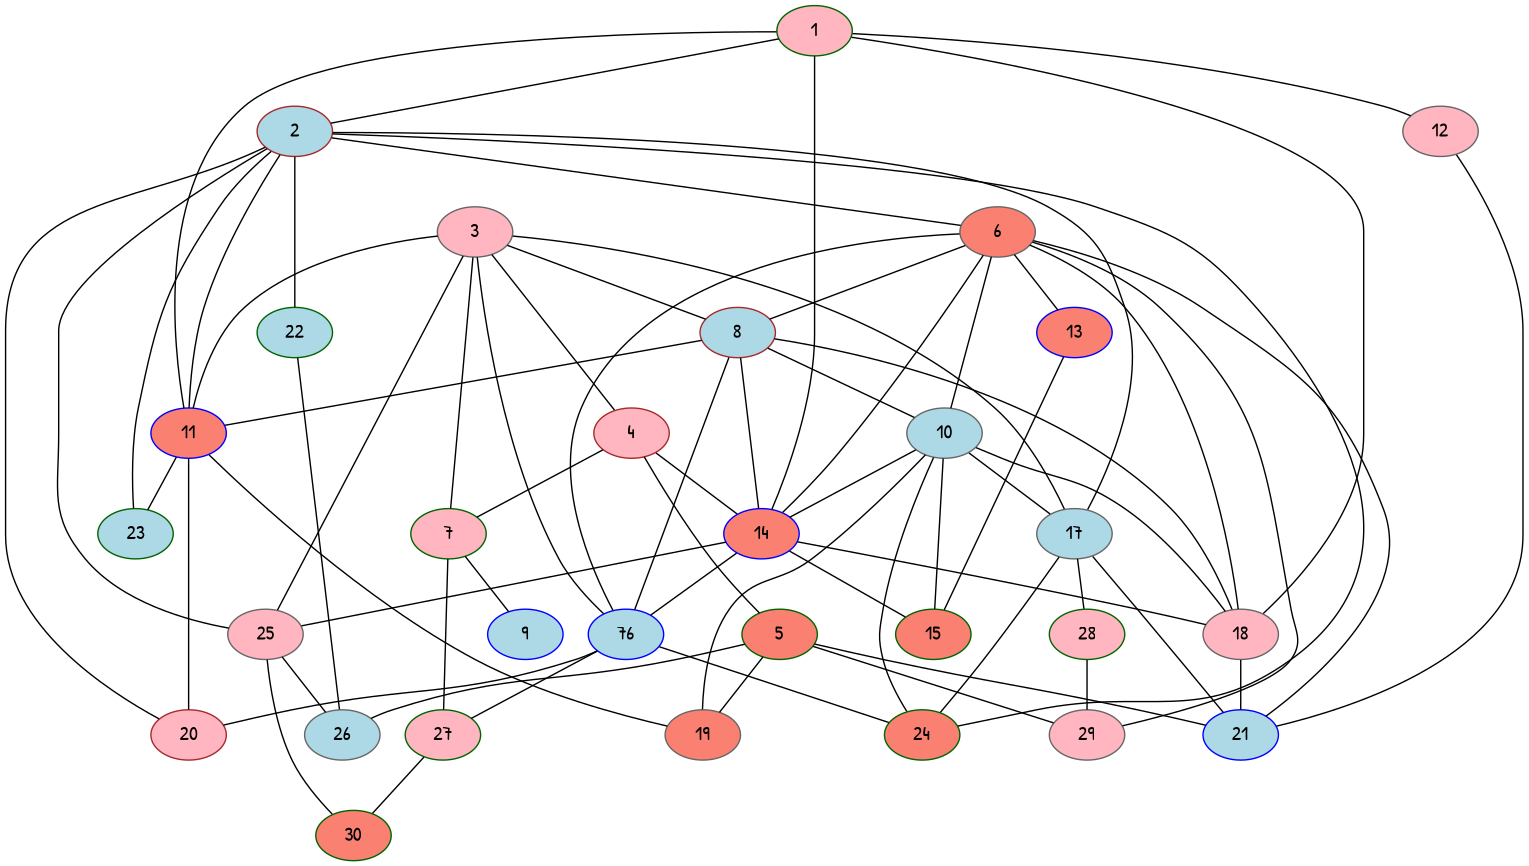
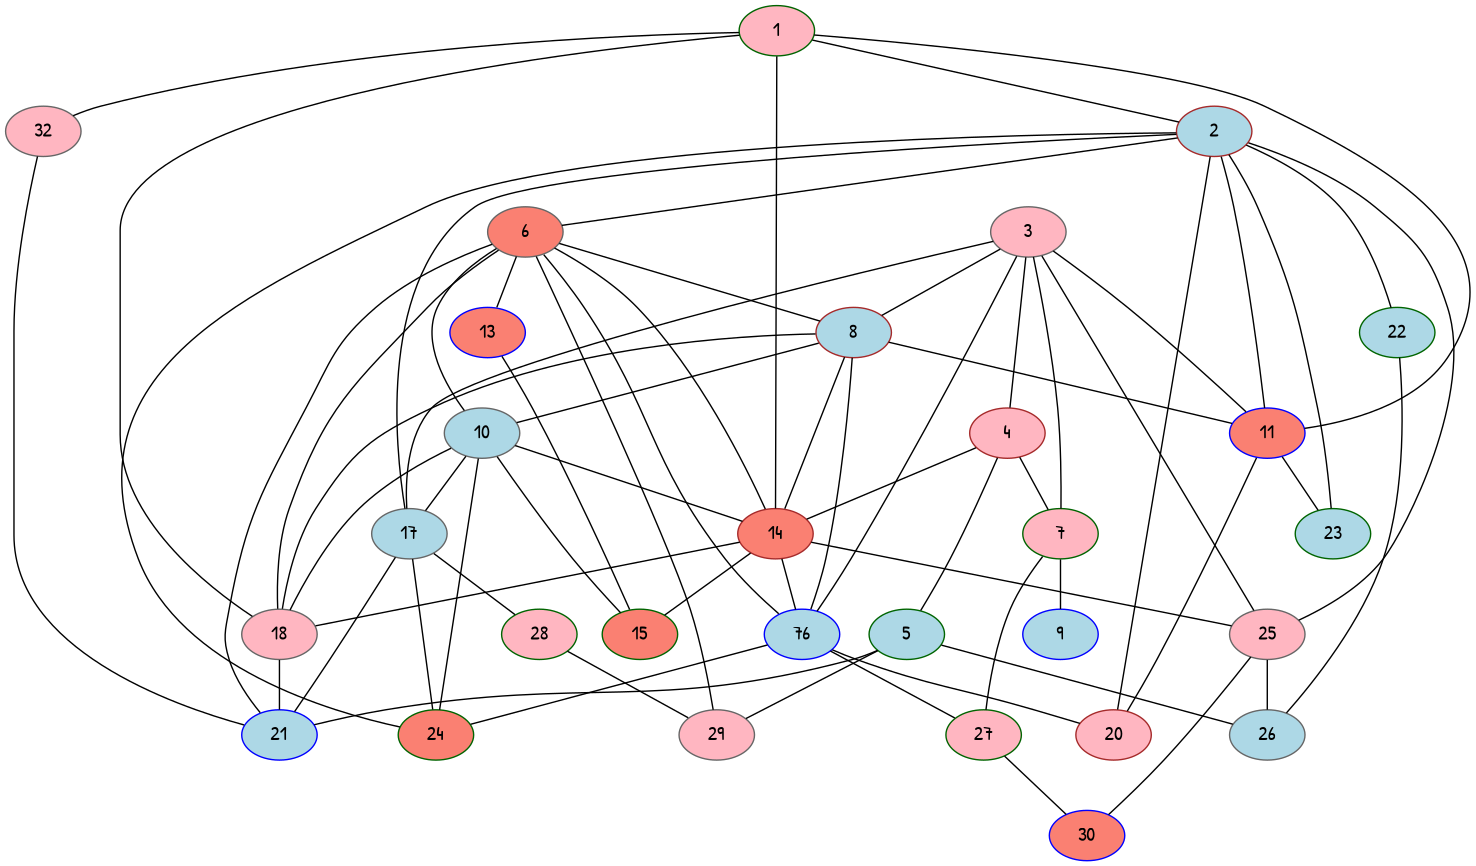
node "12": label "12" -> "32"
node "14": color blue -> brown
node "5": fillcolor salmon -> lightblue
node "19": removed
node "30": color darkgreen -> blue
